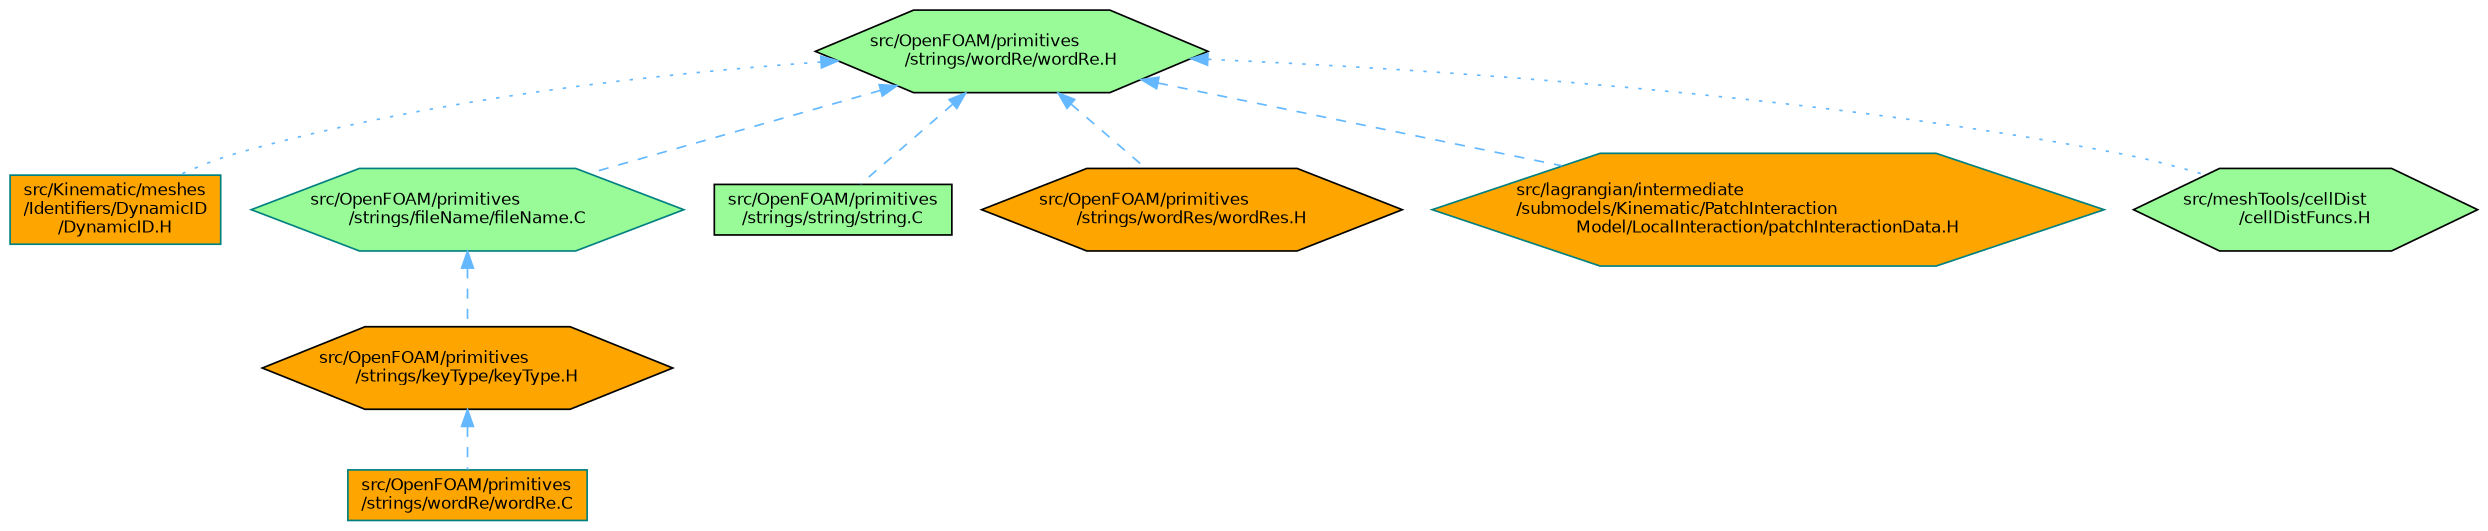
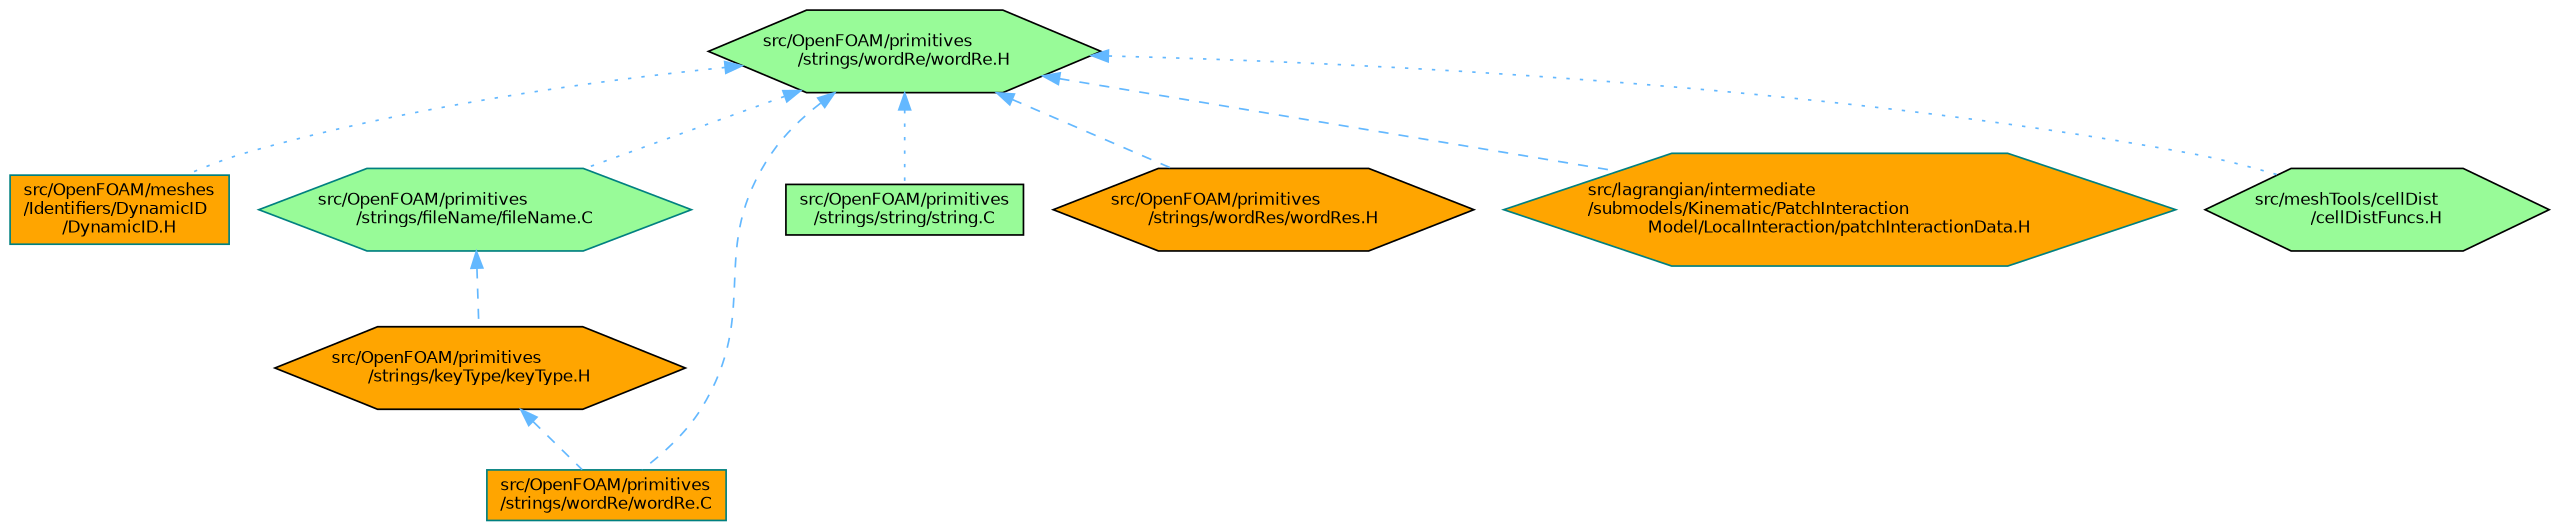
edge "src/OpenFOAM/primitives /strings/fileName/fileName.C" -> "src/OpenFOAM/primitives /strings/wordRe/wordRe.H": style dashed -> dotted
edge "src/OpenFOAM/primitives /strings/string/string.C" -> "src/OpenFOAM/primitives /strings/wordRe/wordRe.H": style dashed -> dotted
node "src/Kinematic/meshes /Identifiers/DynamicID /DynamicID.H": label "src/Kinematic/meshes /Identifiers/DynamicID /DynamicID.H" -> "src/OpenFOAM/meshes /Identifiers/DynamicID /DynamicID.H"
edge "src/OpenFOAM/primitives /strings/wordRe/wordRe.C" -> "src/OpenFOAM/primitives /strings/wordRe/wordRe.H": added
